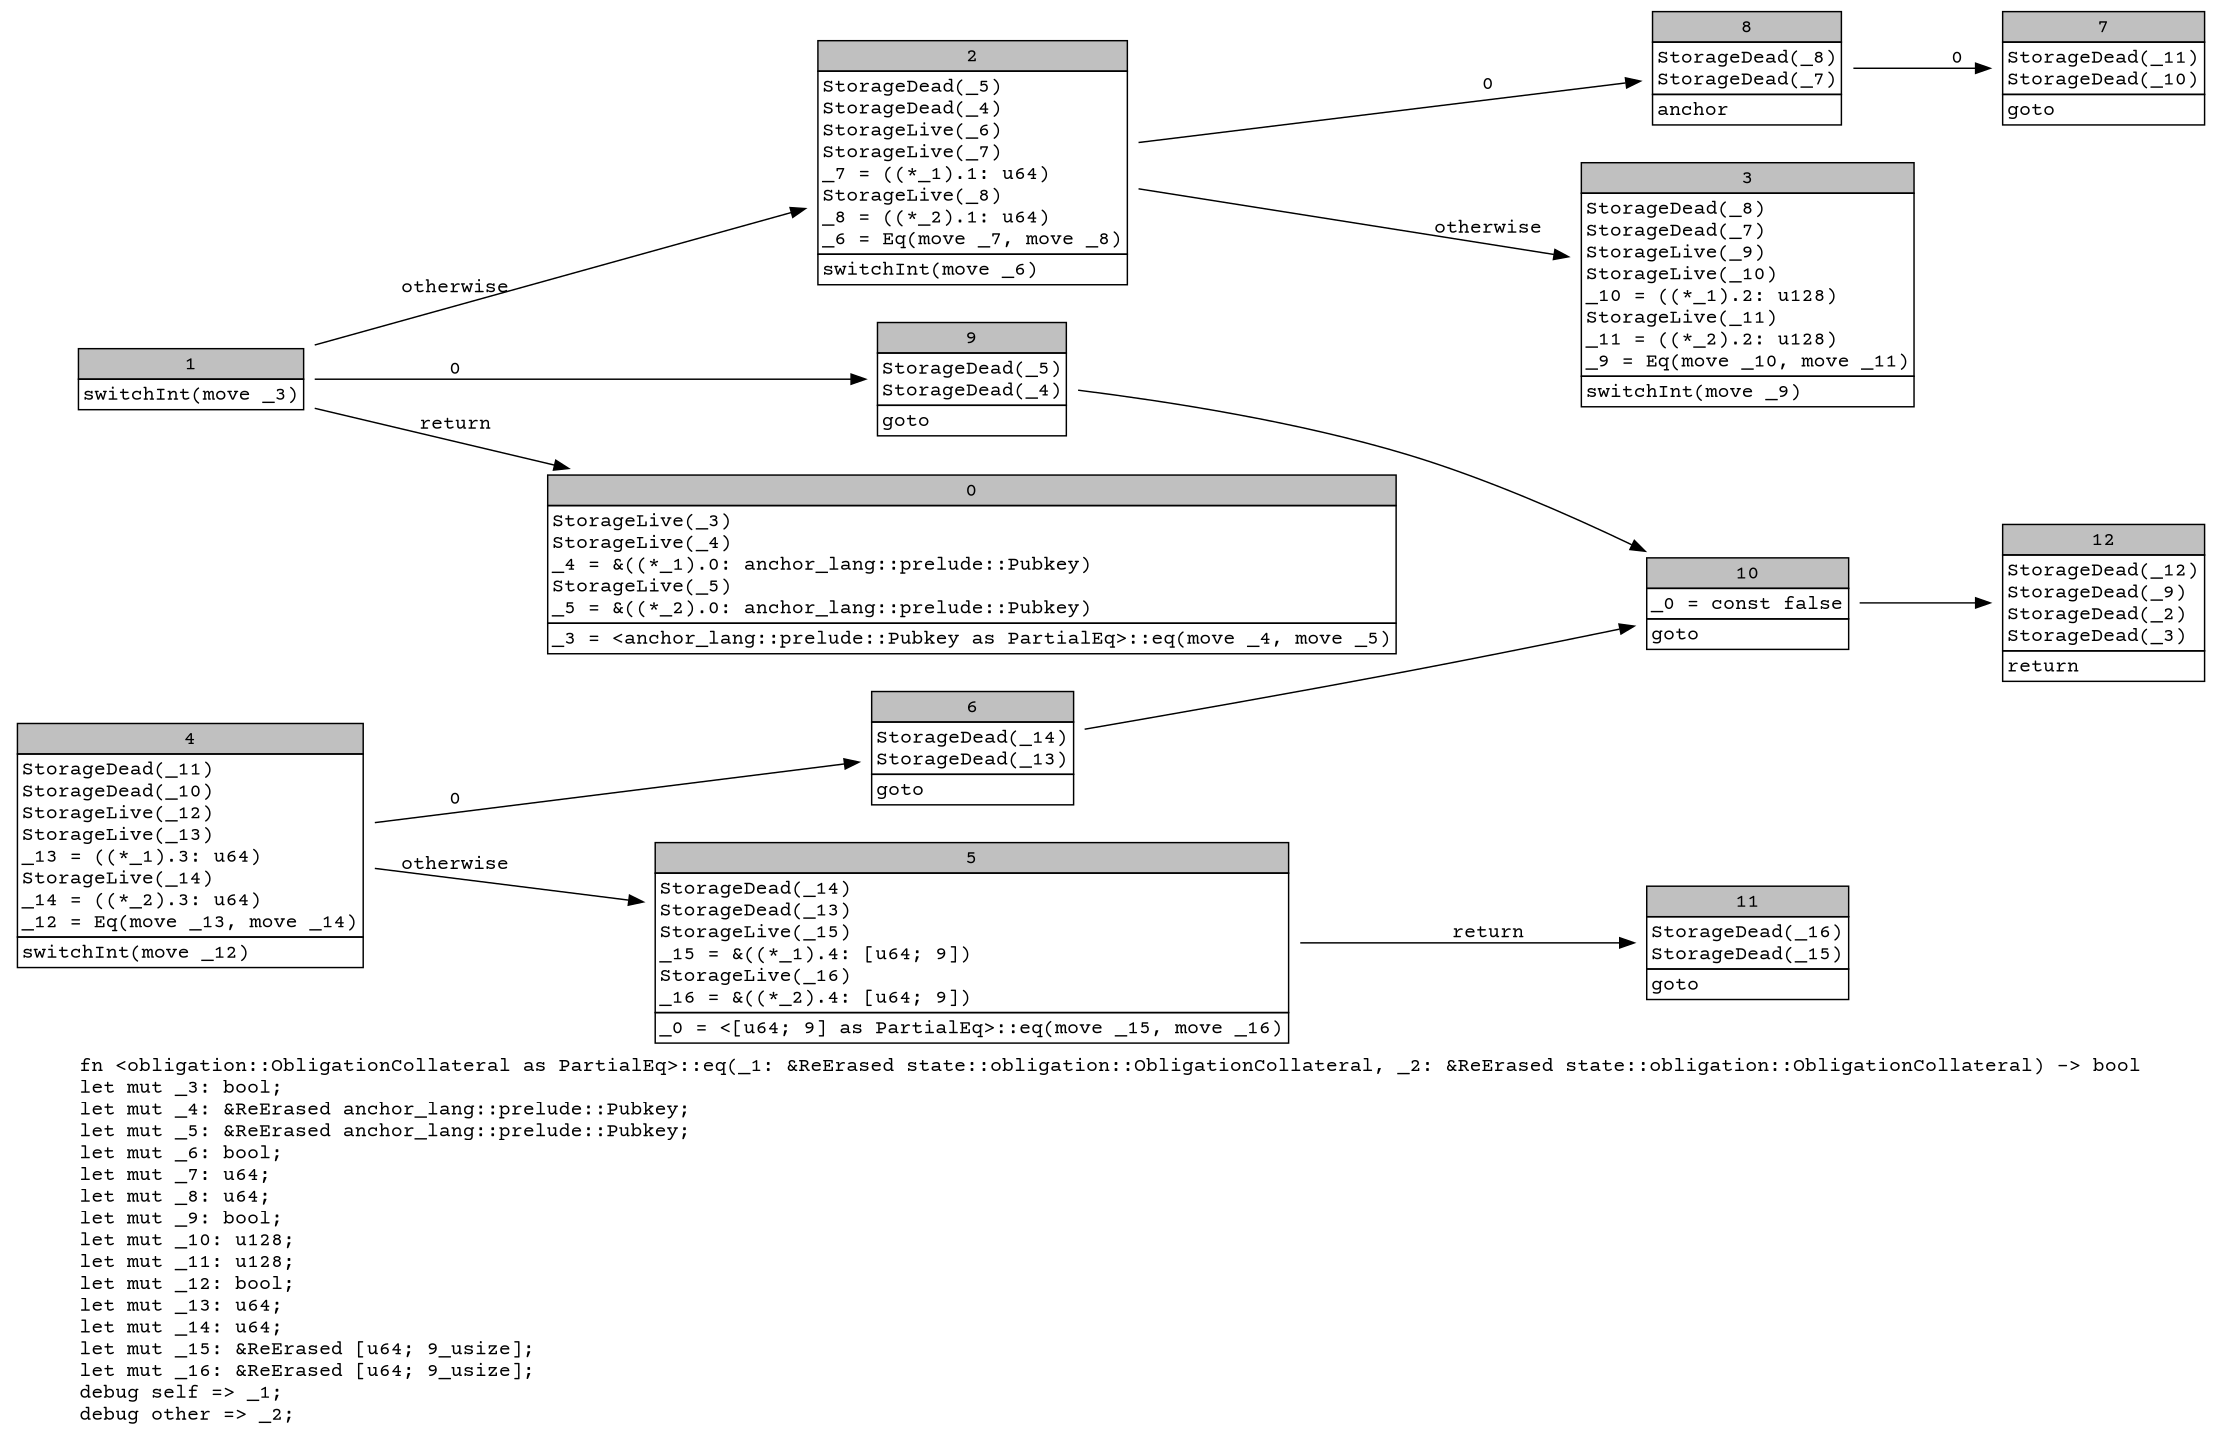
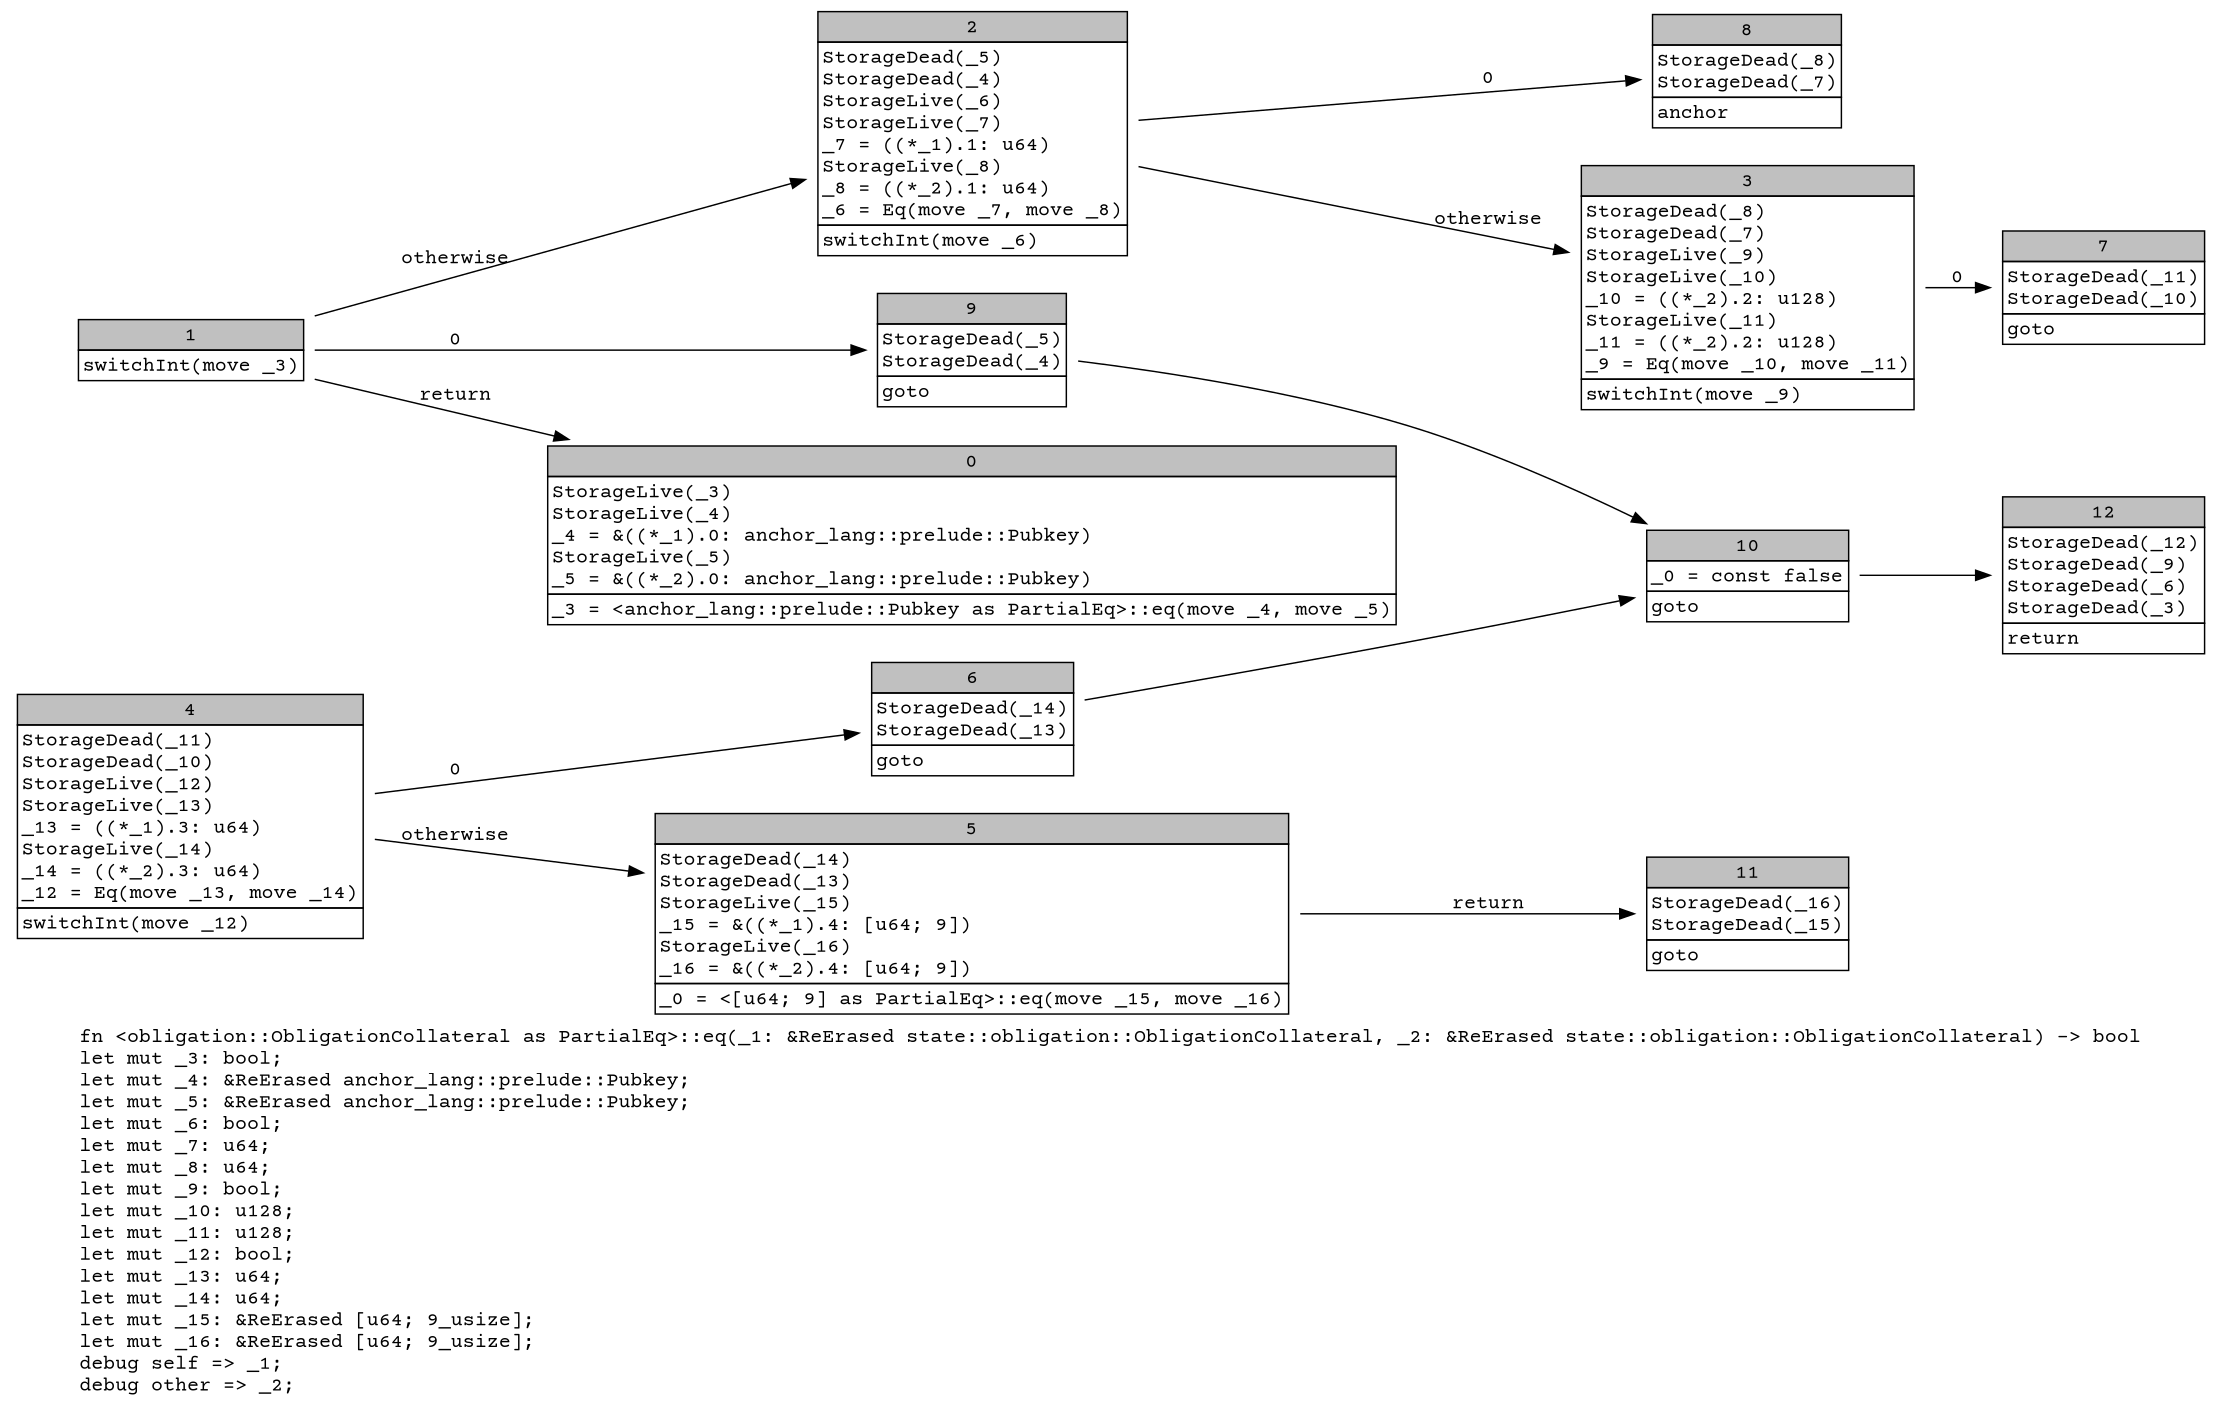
edge "8" -> "7": now "3" -> "7"
node "3": text "_10 = ((*_1).2: u128)" -> "_10 = ((*_2).2: u128)"
node "12": text "StorageDead(_2)" -> "StorageDead(_6)"
